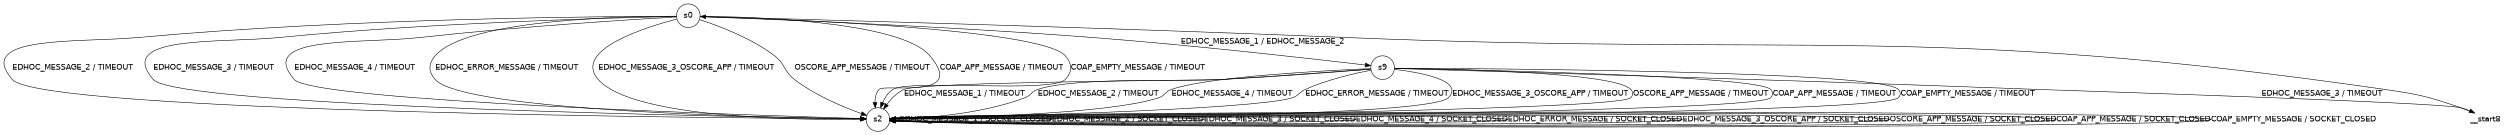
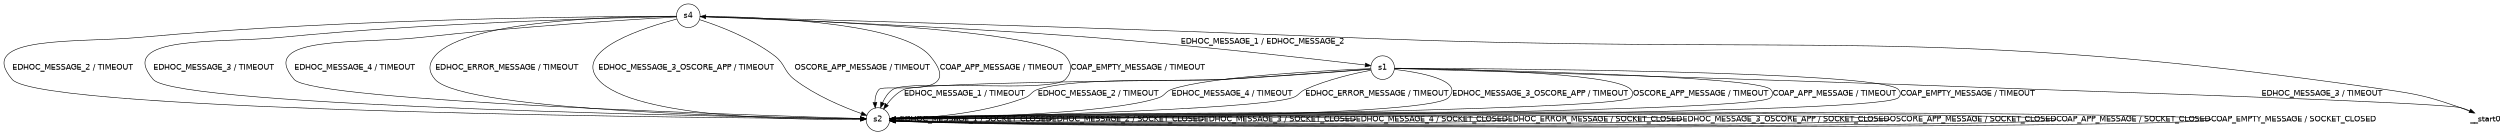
node "s0": label "s0" -> "s4"
node "s9": label "s9" -> "s1"
node "__start8": label "__start8" -> "__start0"
